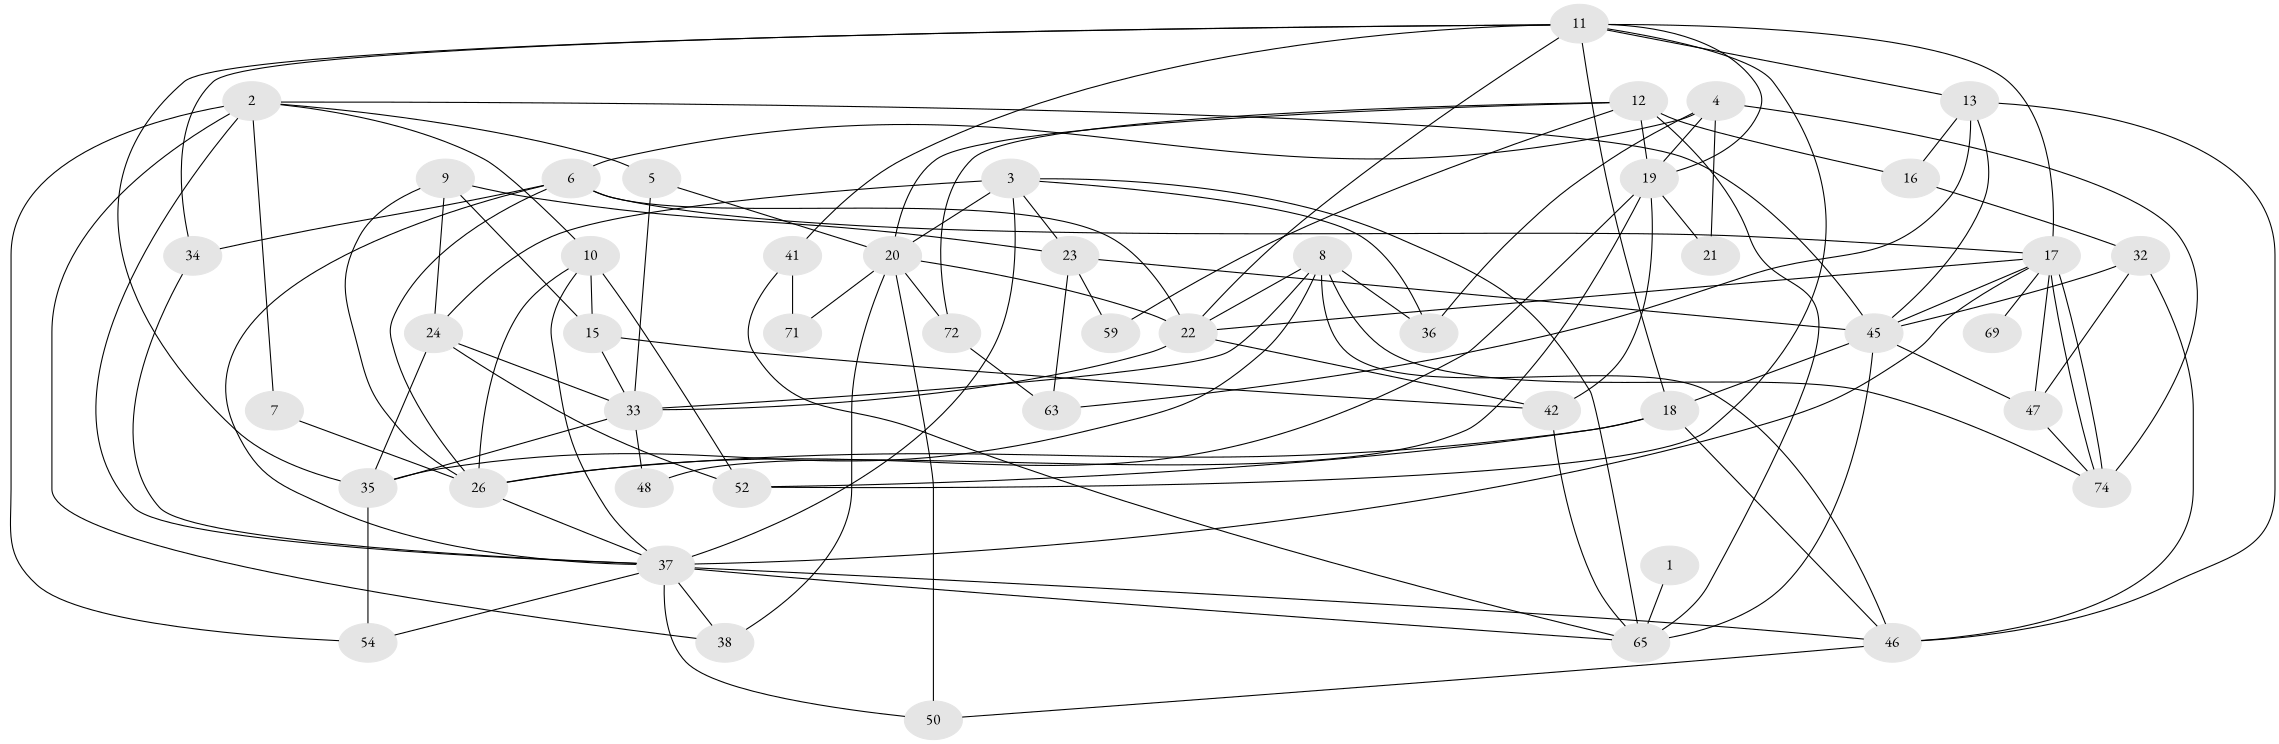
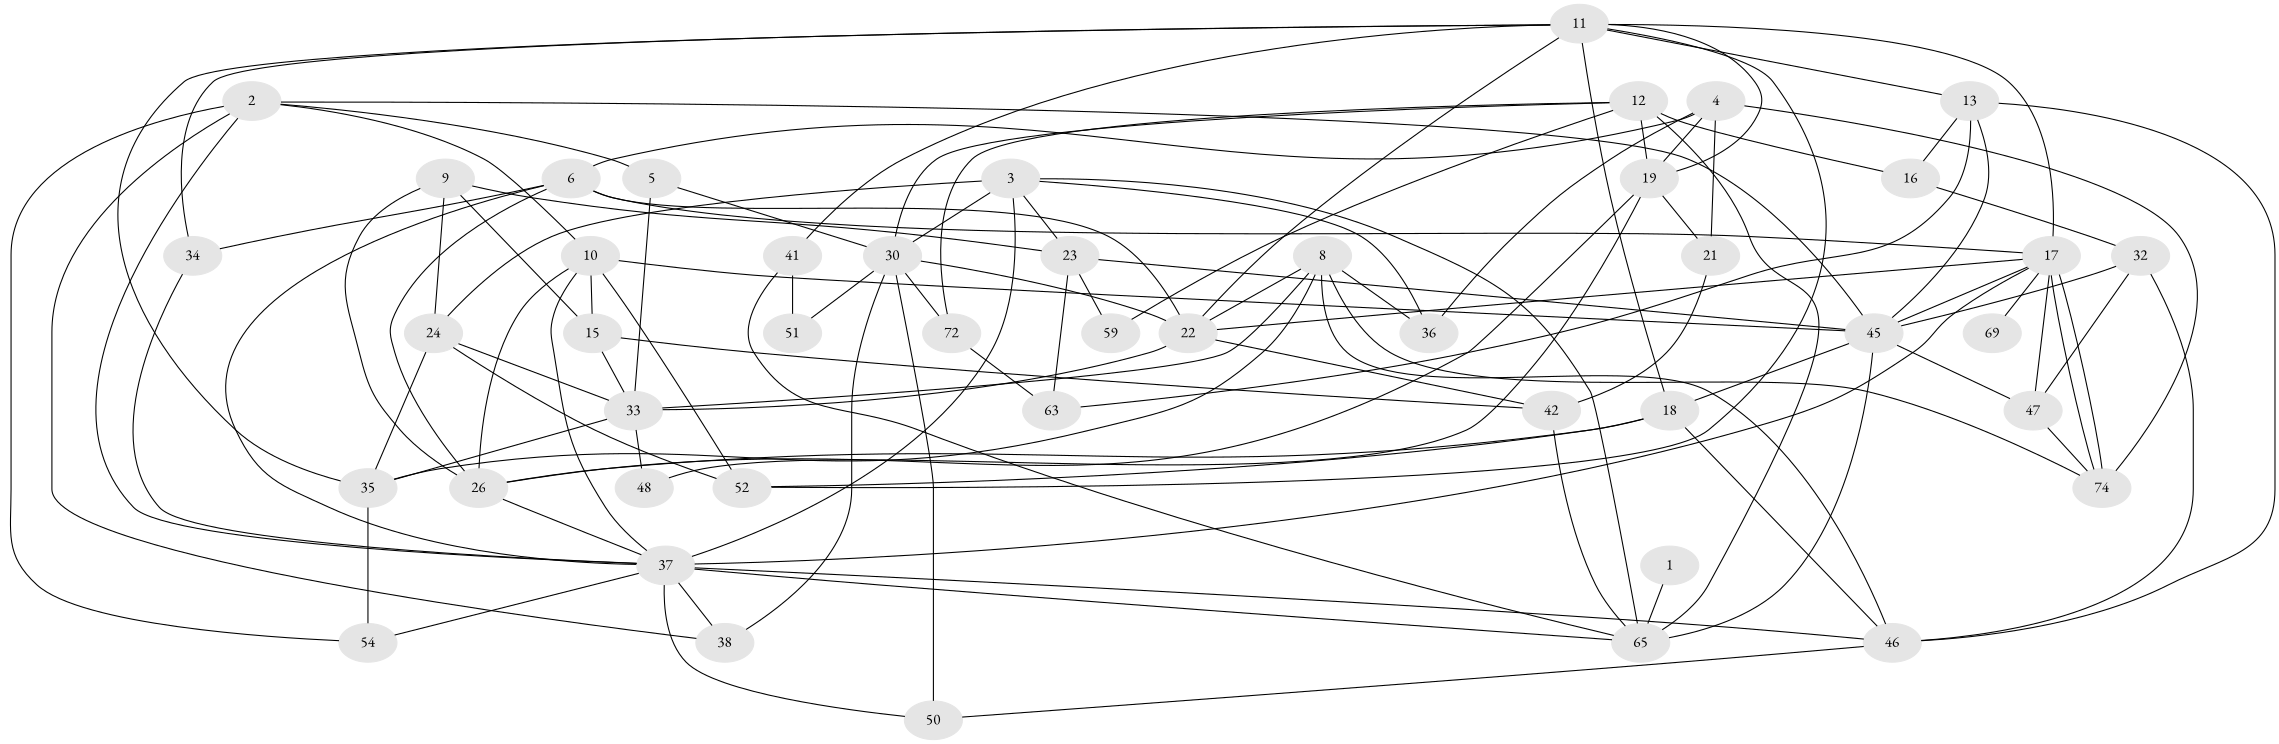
node "20": label "20" -> "30"
edge "10" -- "45": added
edge "19" -- "42": now "21" -- "42"
node "71": label "71" -> "51"
node "7": removed
